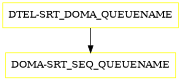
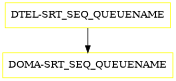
node "DTEL-SRT_DOMA_QUEUENAME": label "DTEL-SRT_DOMA_QUEUENAME" -> "DTEL-SRT_SEQ_QUEUENAME"
